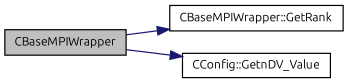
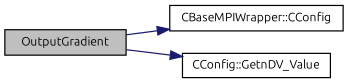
node "CBaseMPIWrapper::GetRank": label "CBaseMPIWrapper::GetRank" -> "CBaseMPIWrapper::CConfig"
node "CBaseMPIWrapper": label "CBaseMPIWrapper" -> "OutputGradient"
